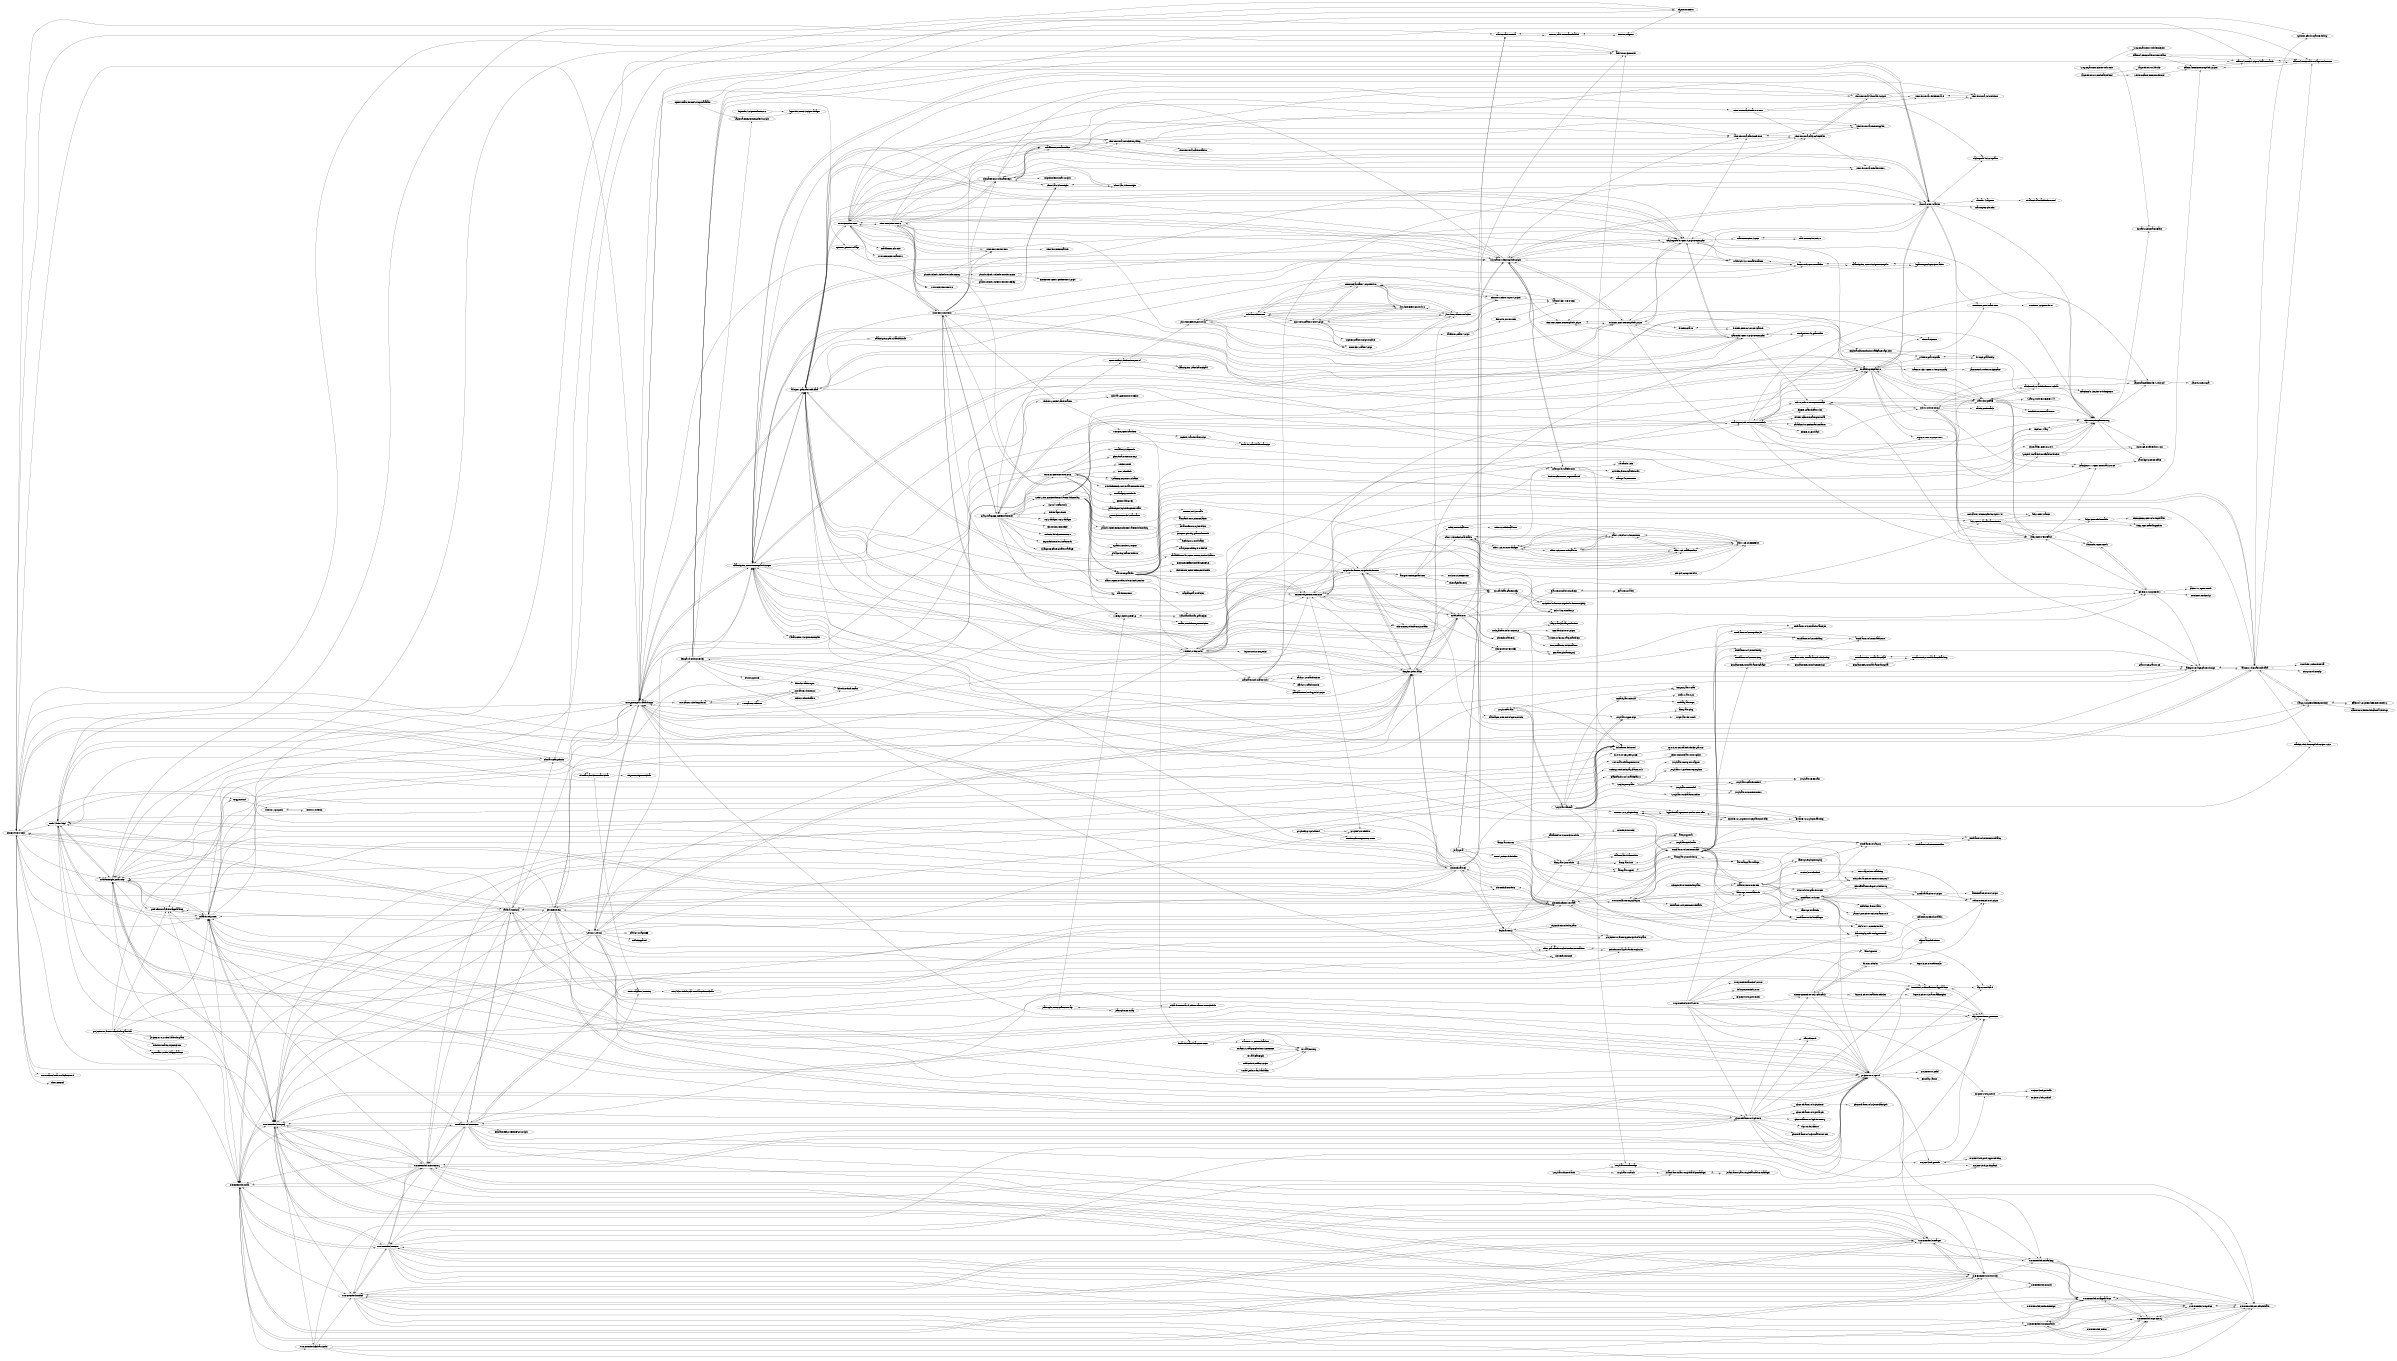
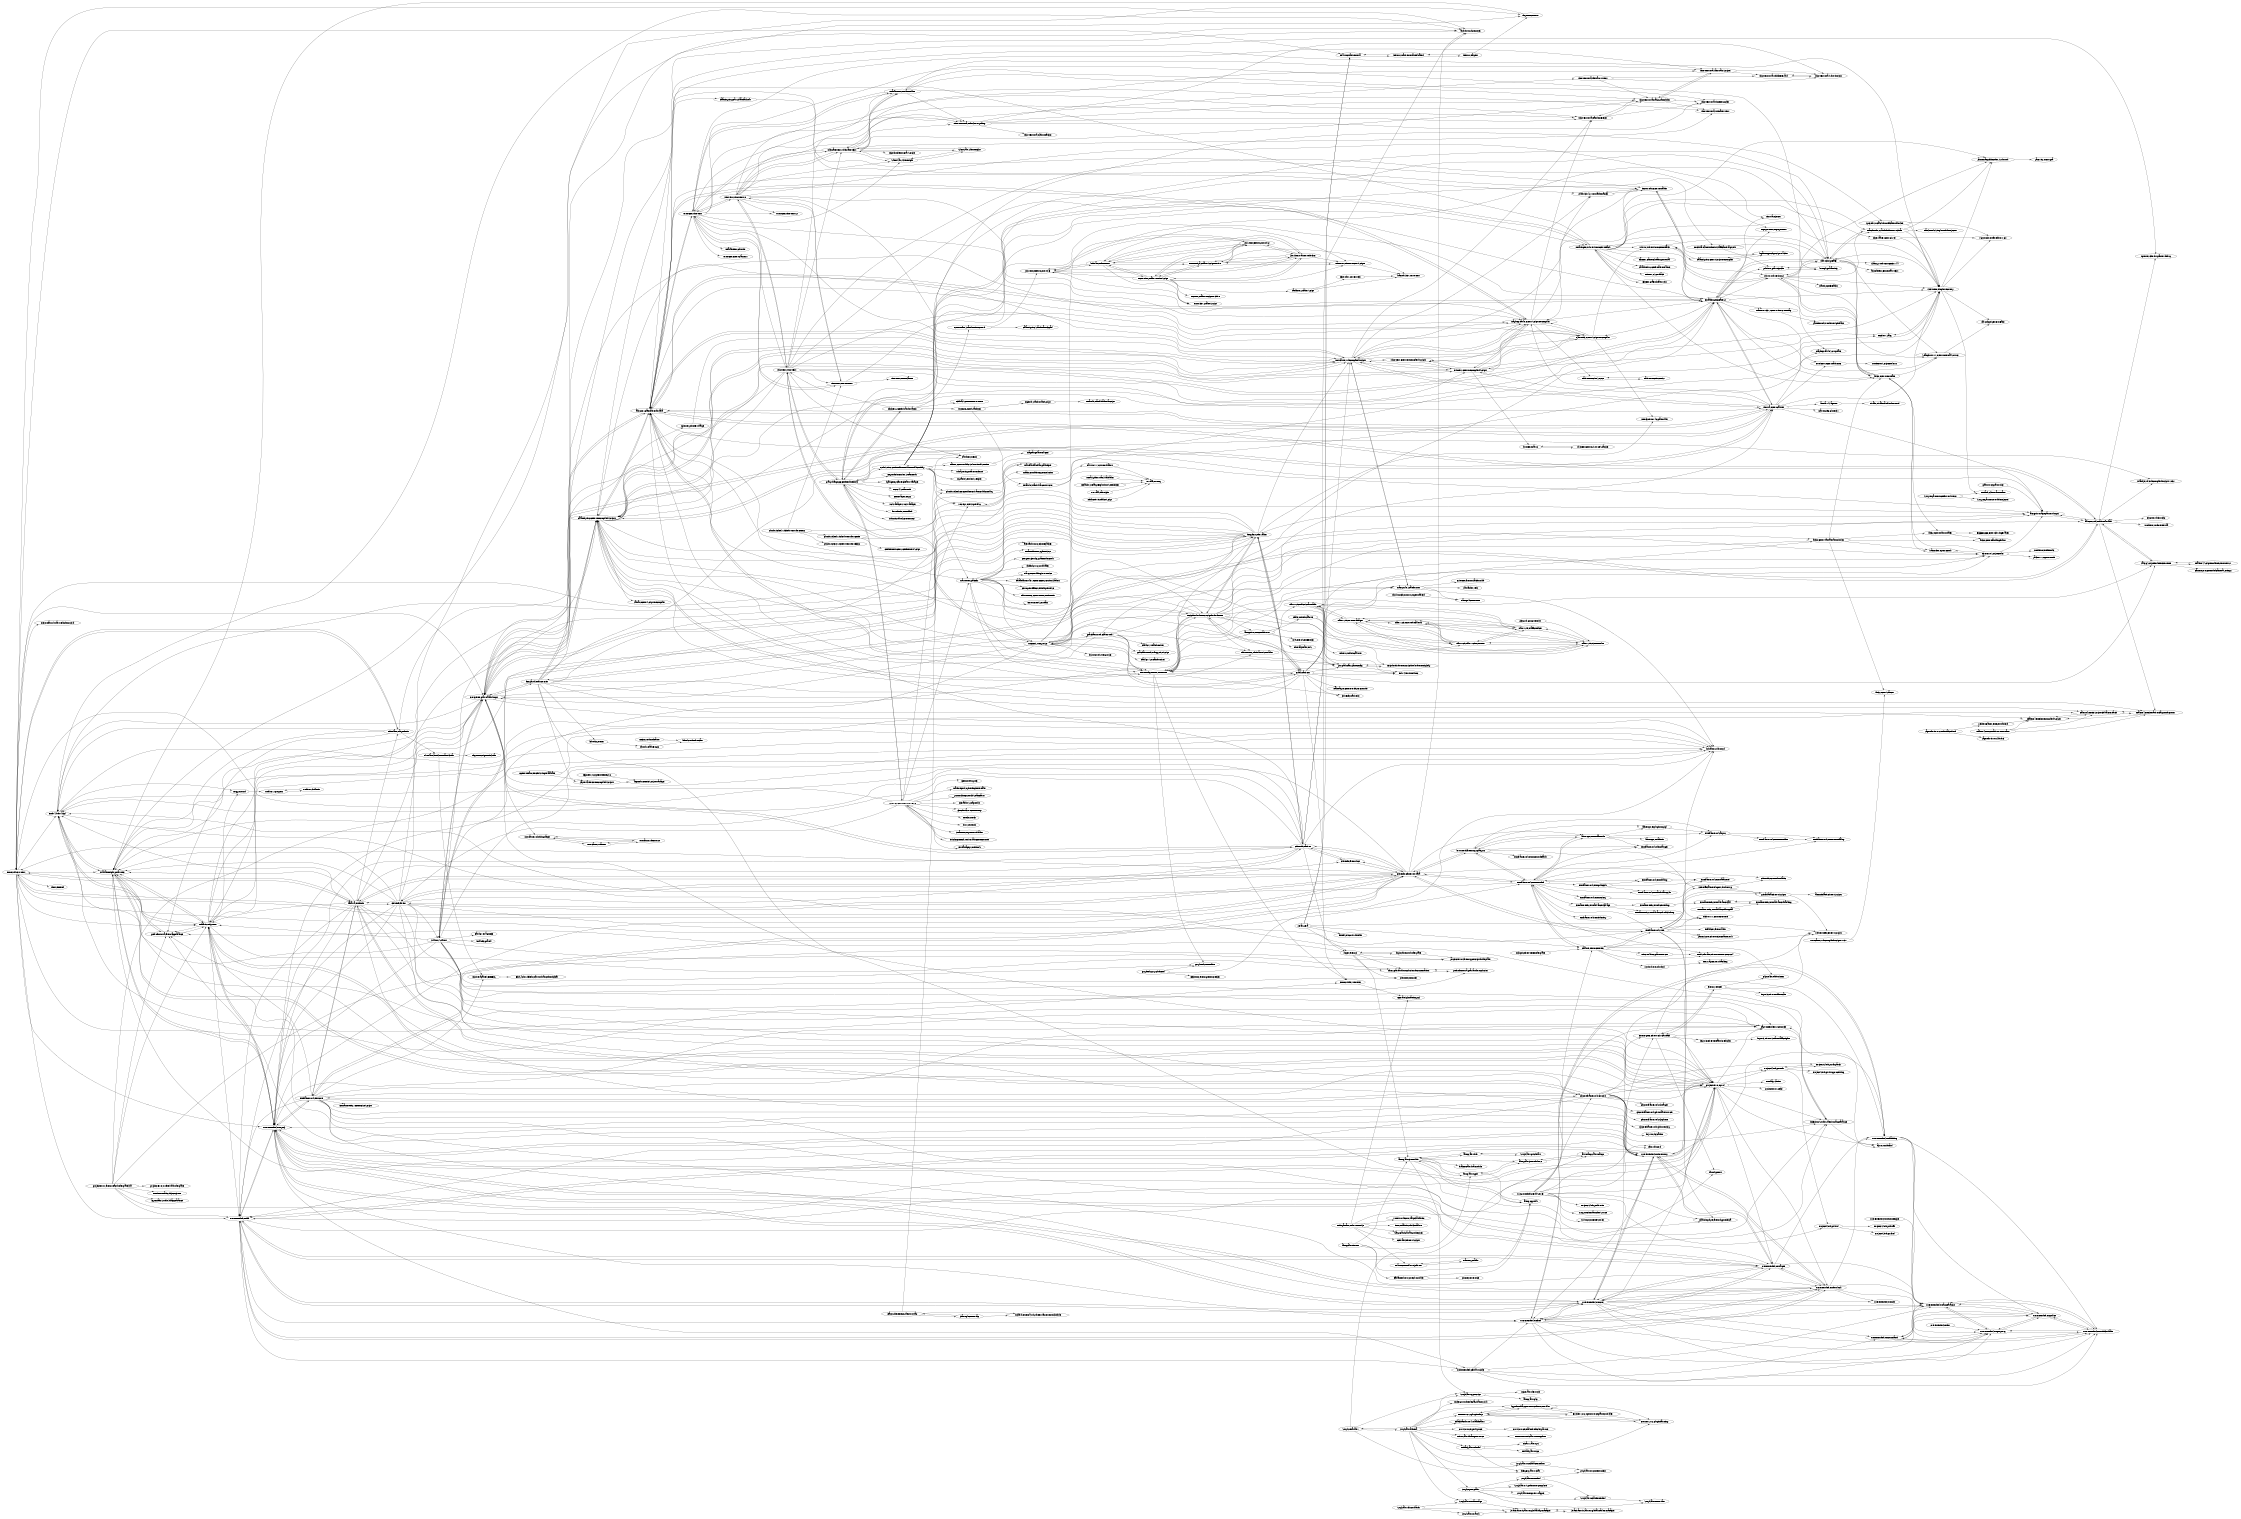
node "qbcore-framework/qb-mechanicjob": removed
edge "overextended/ox_inventory" -> "esx-framework/esx_core": removed
